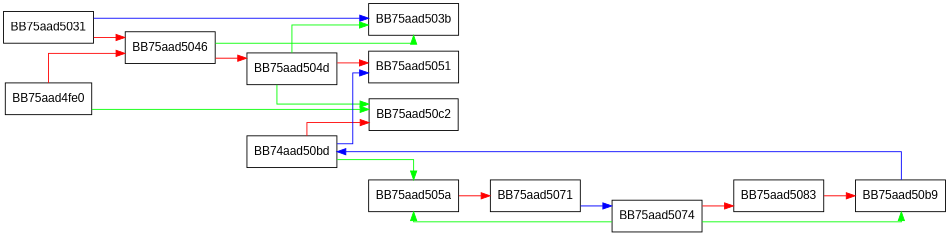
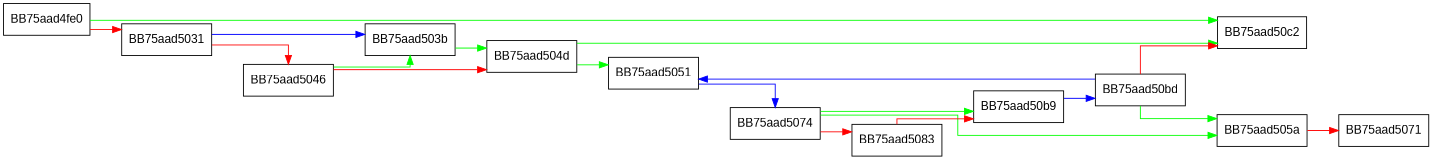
edge "BB75aad504d" -> "BB75aad503b": reversed
edge "BB75aad4fe0" -> "BB75aad5046": now "BB75aad4fe0" -> "BB75aad5031"
edge "BB75aad504d" -> "BB75aad5051": color red -> green
node "BB74aad50bd": label "BB74aad50bd" -> "BB75aad50bd"
edge "BB75aad5071" -> "BB75aad5074": now "BB75aad5051" -> "BB75aad5074"
